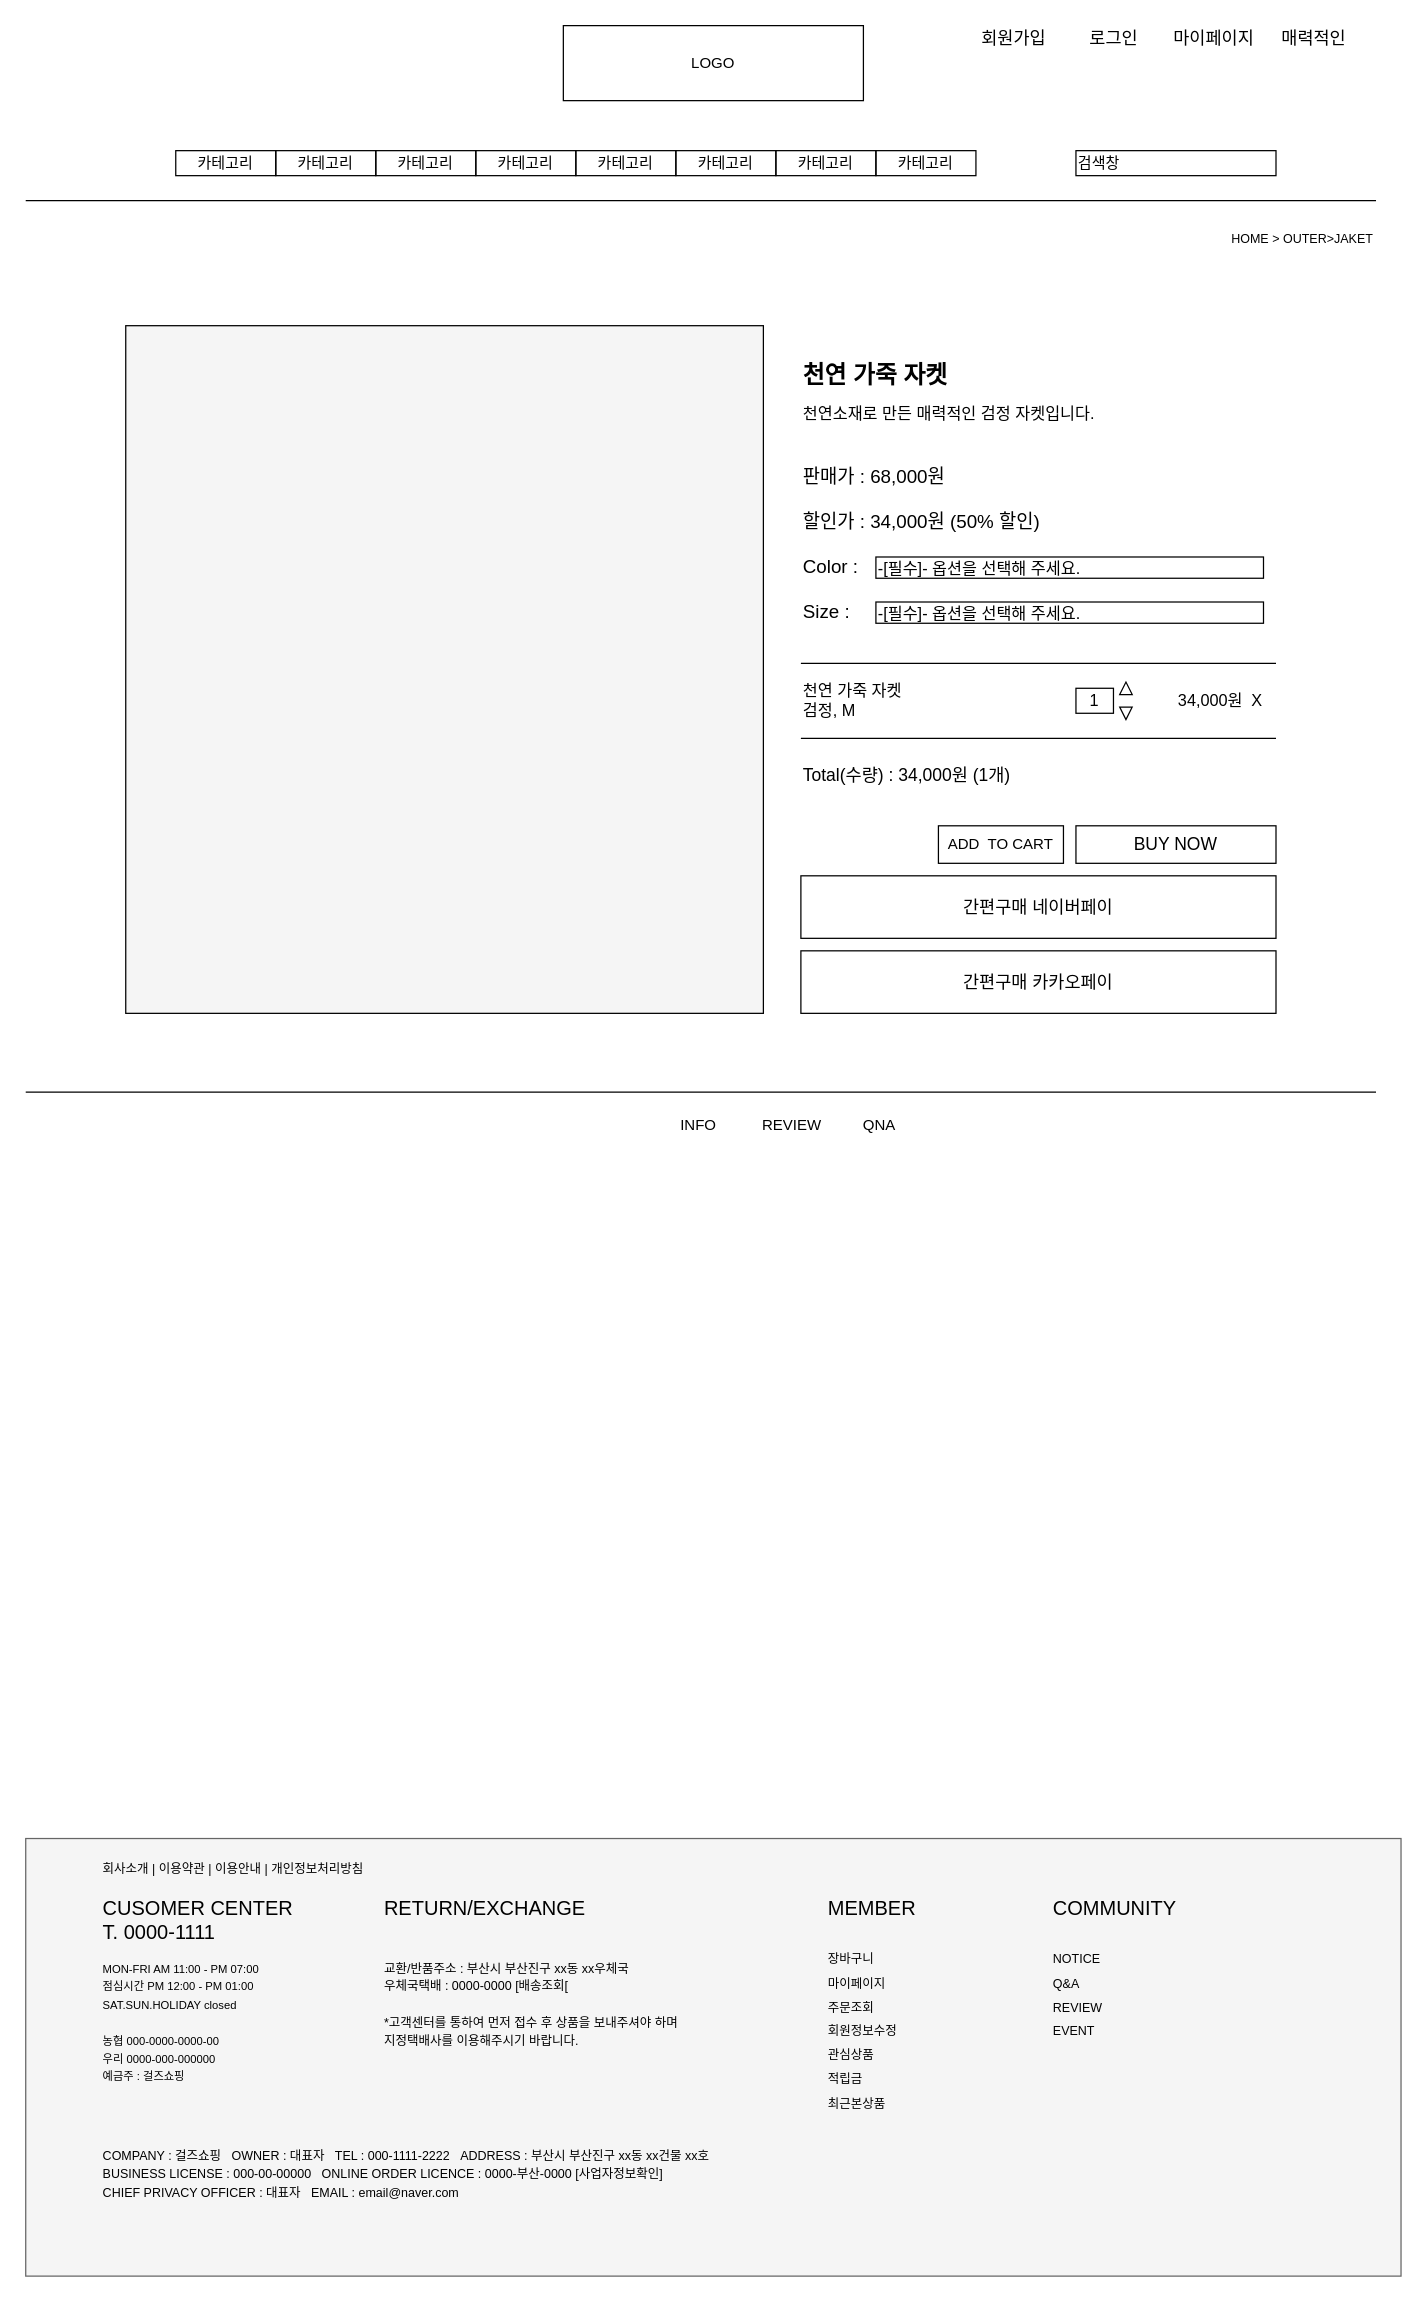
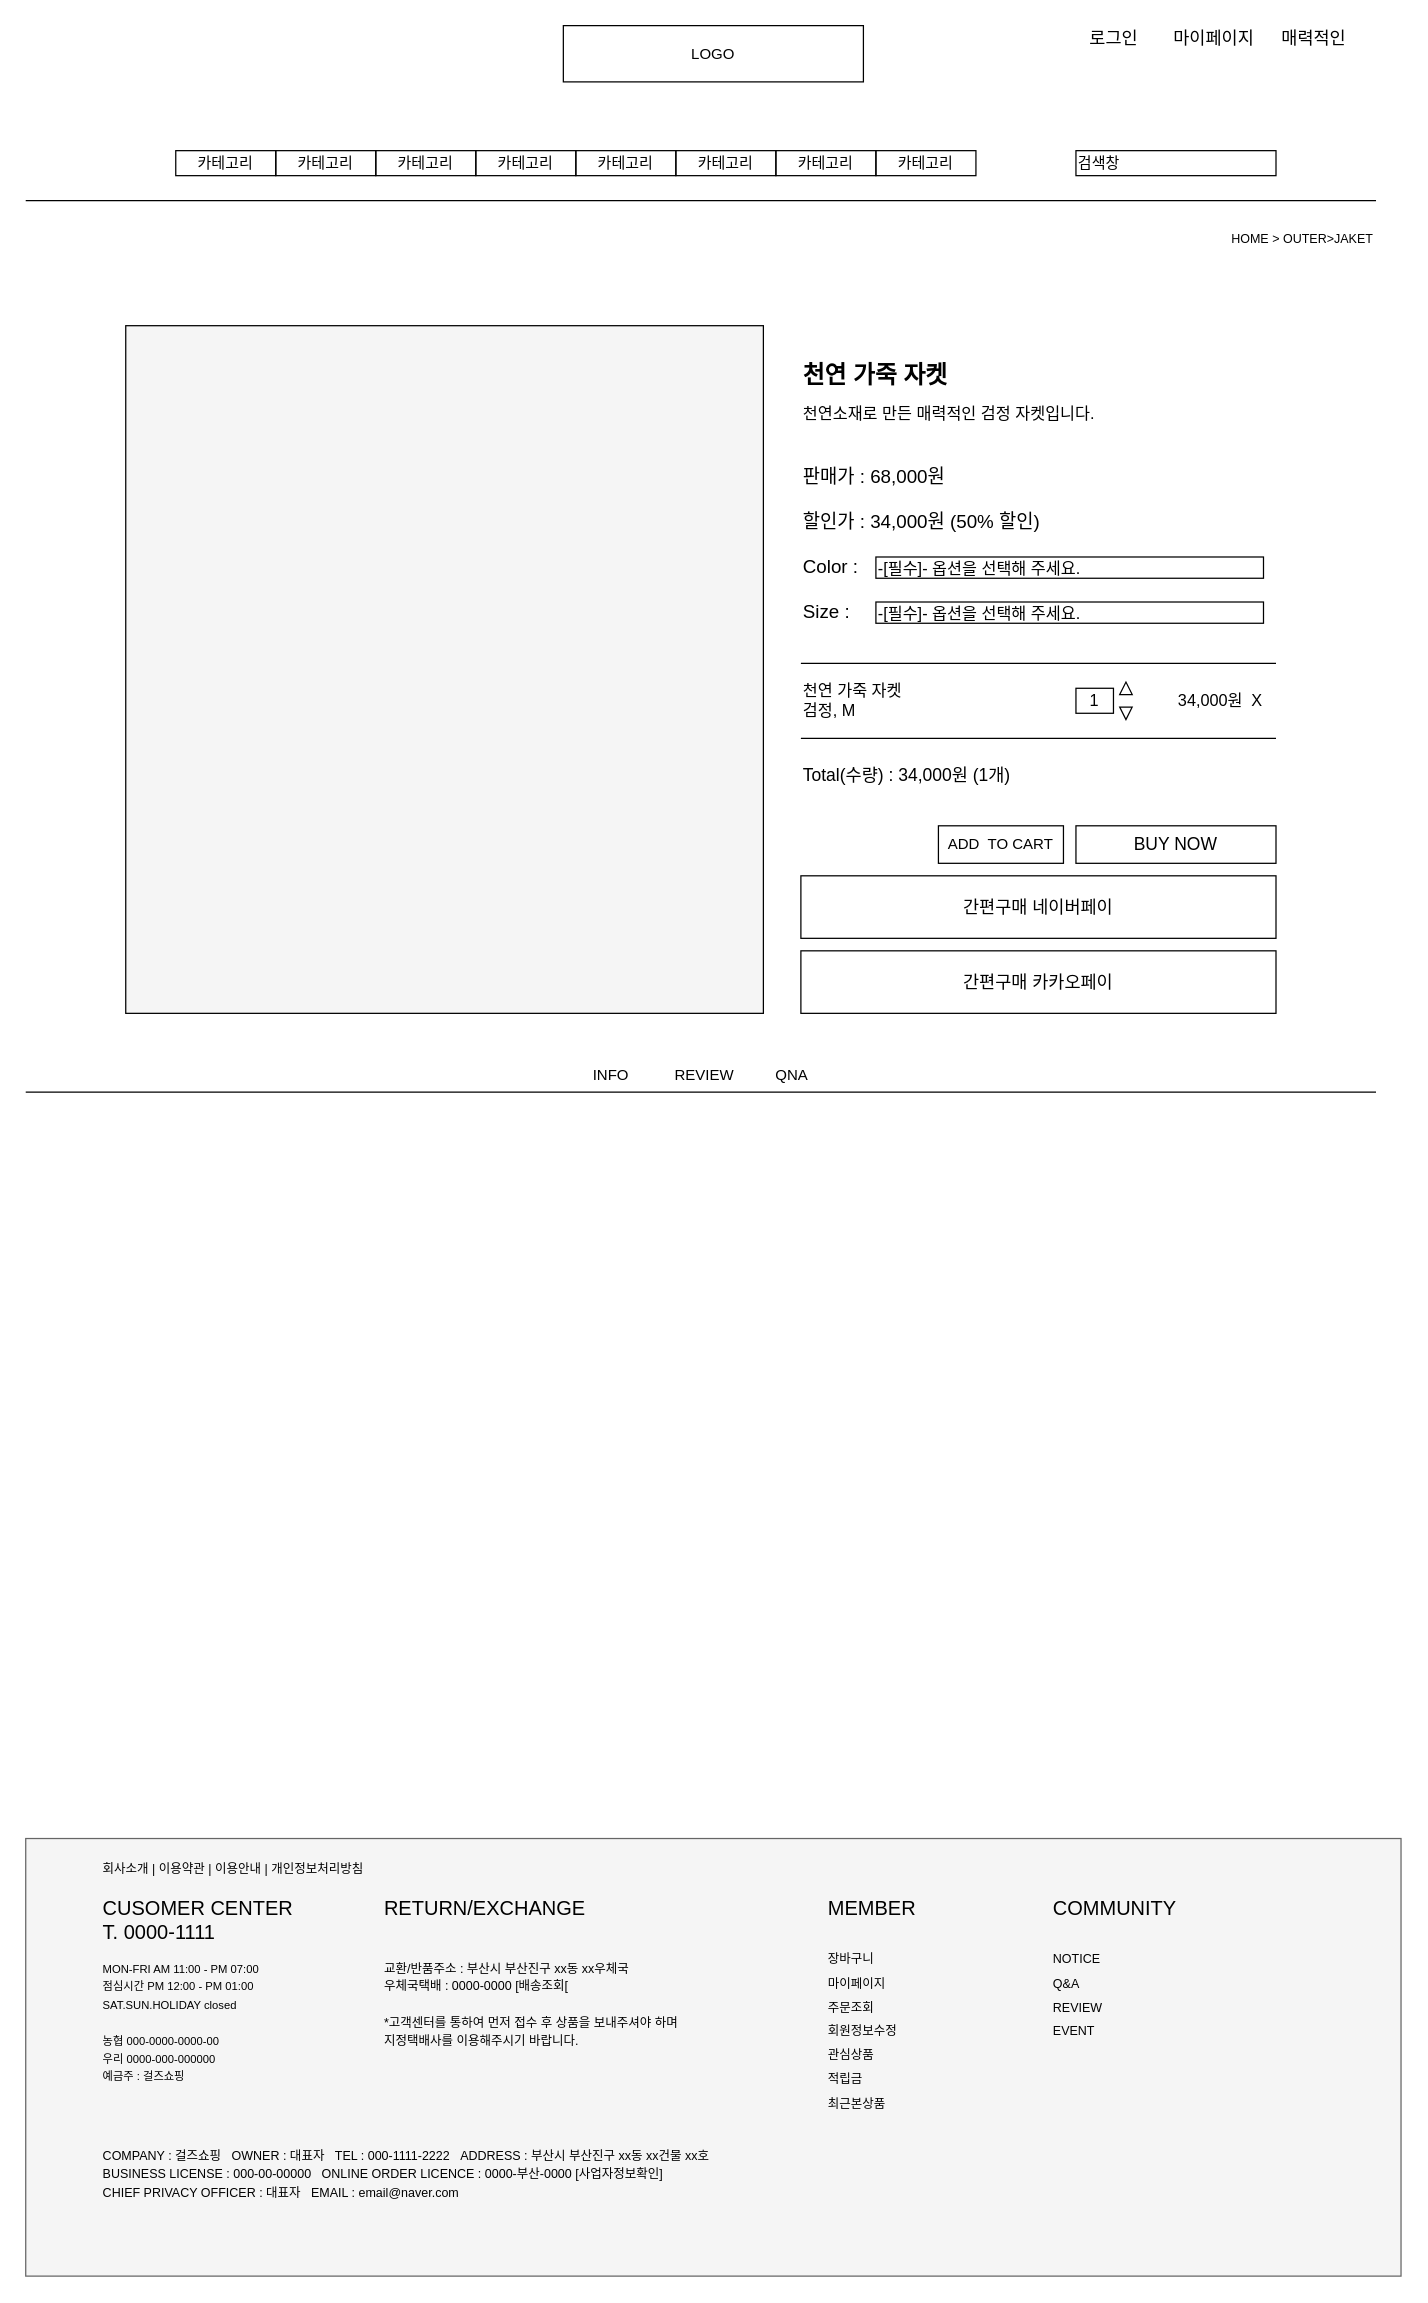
node "회원가입": removed
node "LOGO": size 300x75 -> 300x56
node "INFO REVIEW QNA": moved (788, 1126) -> (701, 1076)
